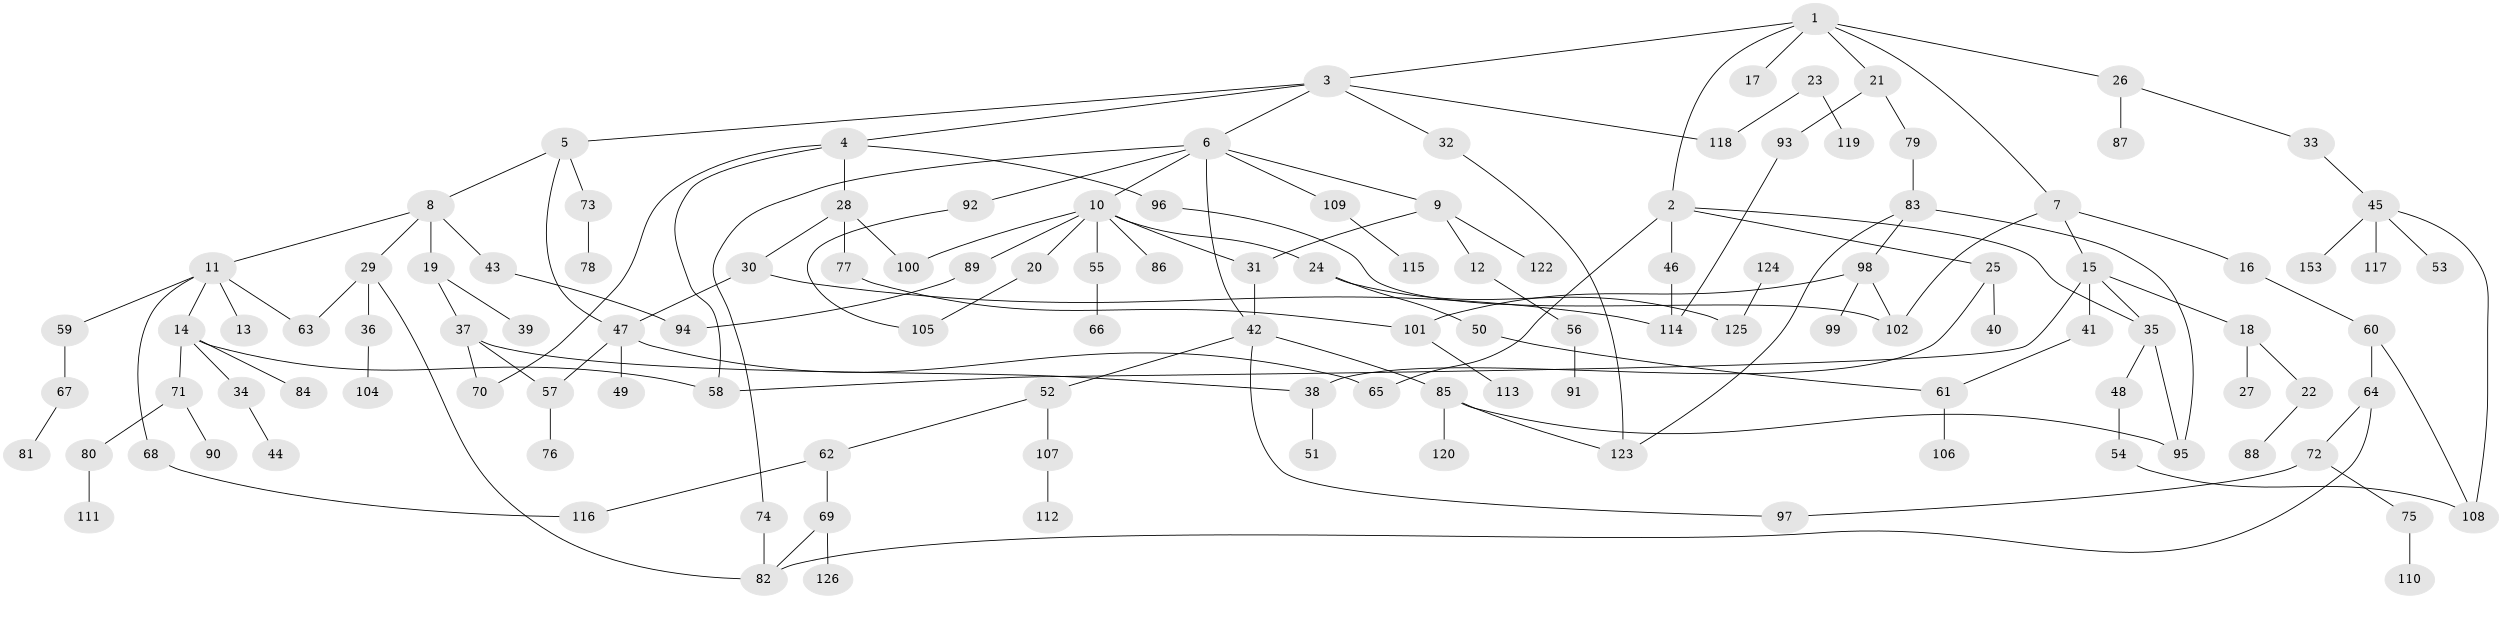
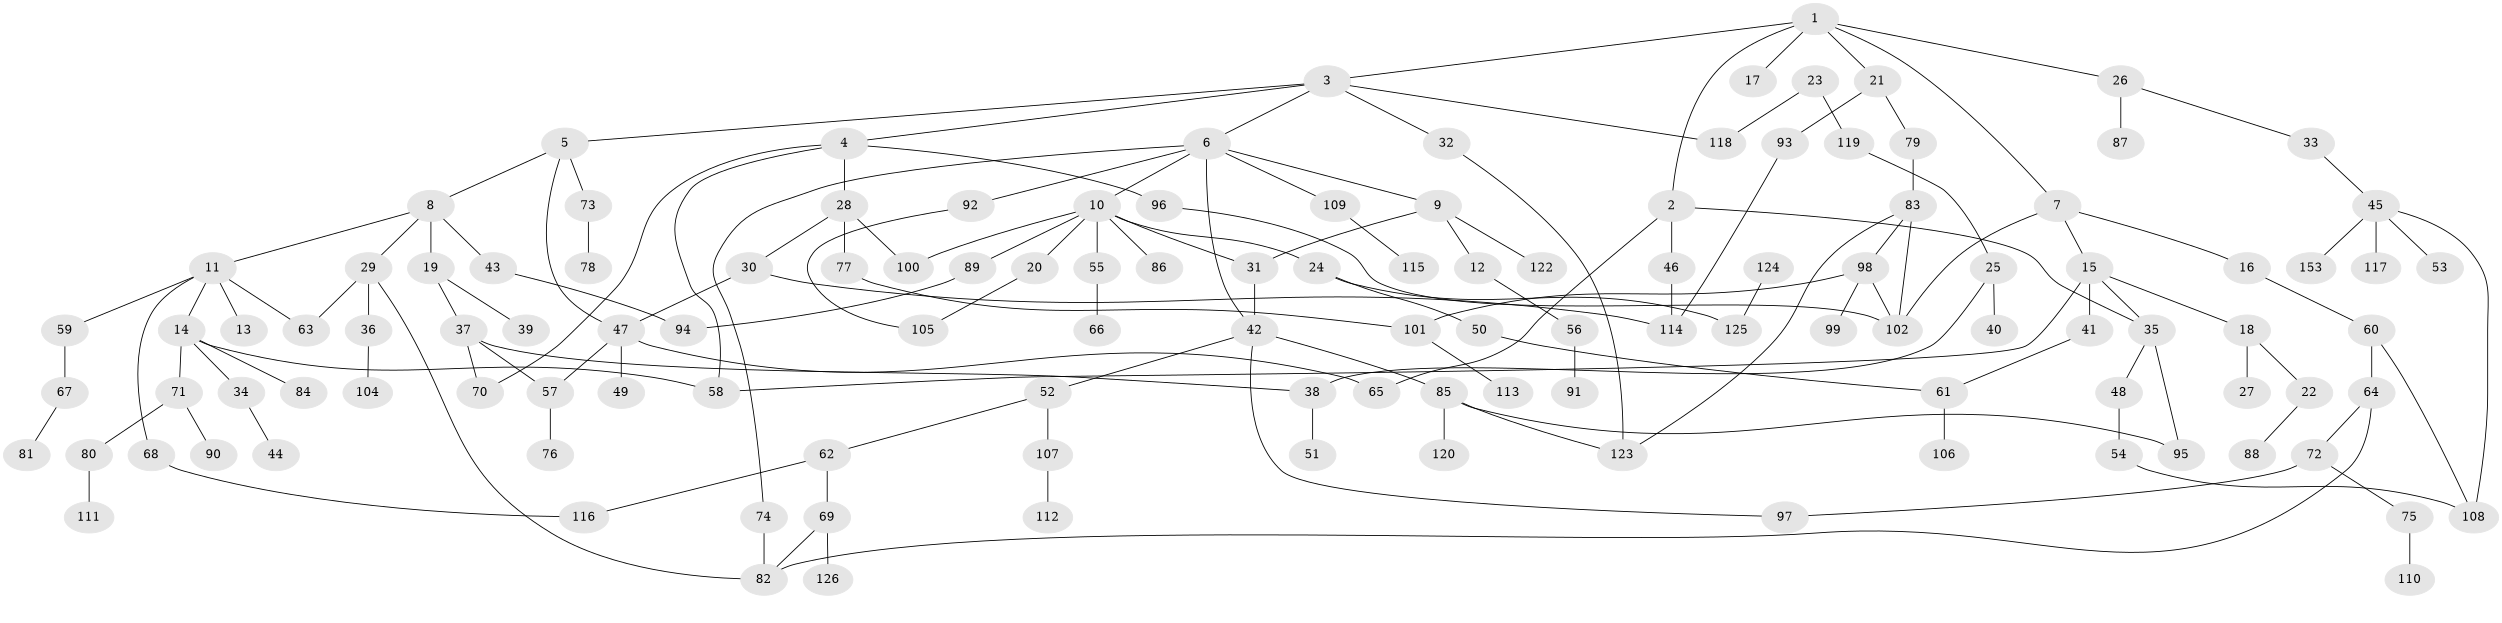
edge "2" -- "25": now "119" -- "25"
edge "83" -- "95": now "83" -- "102"
